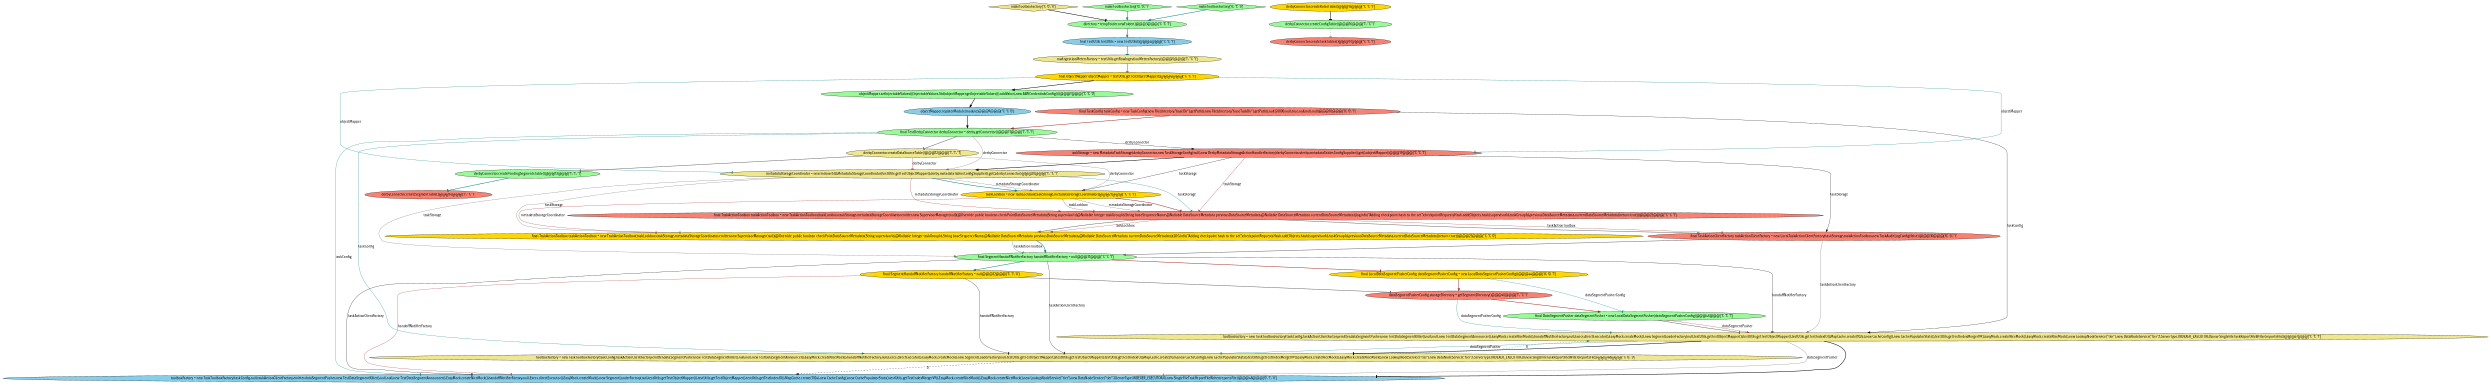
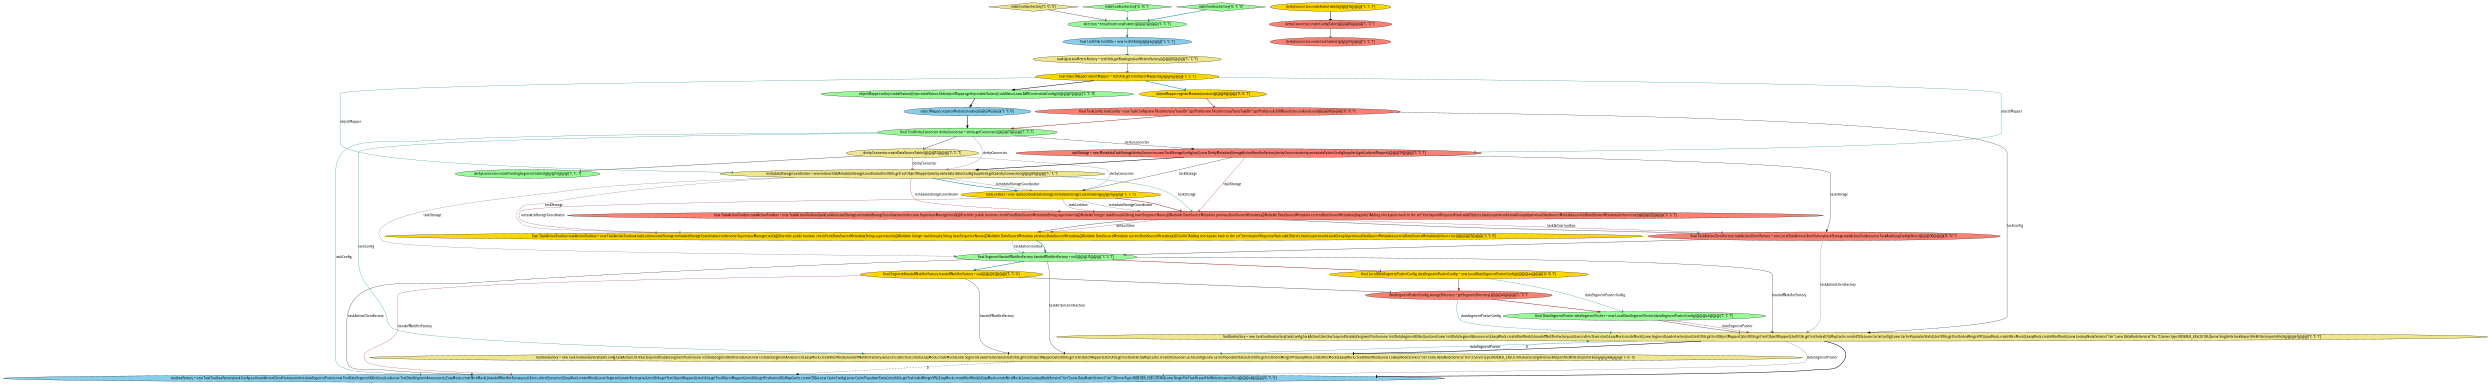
edge "makeToolboxFactory['0', '0', '1']" -> "directory = tempFolder.newFolder()@@@3@@@['1', '1', '1']": style bold -> solid
edge "makeToolboxFactory['1', '0', '0']" -> "directory = tempFolder.newFolder()@@@3@@@['1', '1', '1']": color black -> gray40
edge "makeToolboxFactory['0', '1', '0']" -> "directory = tempFolder.newFolder()@@@3@@@['1', '1', '1']": arrowhead normal -> tee
node "derbyConnector.createConfigTable()@@@16@@@['1', '1', '1']": fillcolor palegreen -> salmon
edge "derbyConnector.createConfigTable()@@@16@@@['1', '1', '1']" -> "derbyConnector.createTaskTables()@@@17@@@['1', '1', '1']": style dashed -> bold
node "objectMapper.registerModule(module)@@@8@@@['0', '0', '1']": added
node "derbyConnector.createSegmentTable()@@@14@@@['1', '1', '1']": removed
